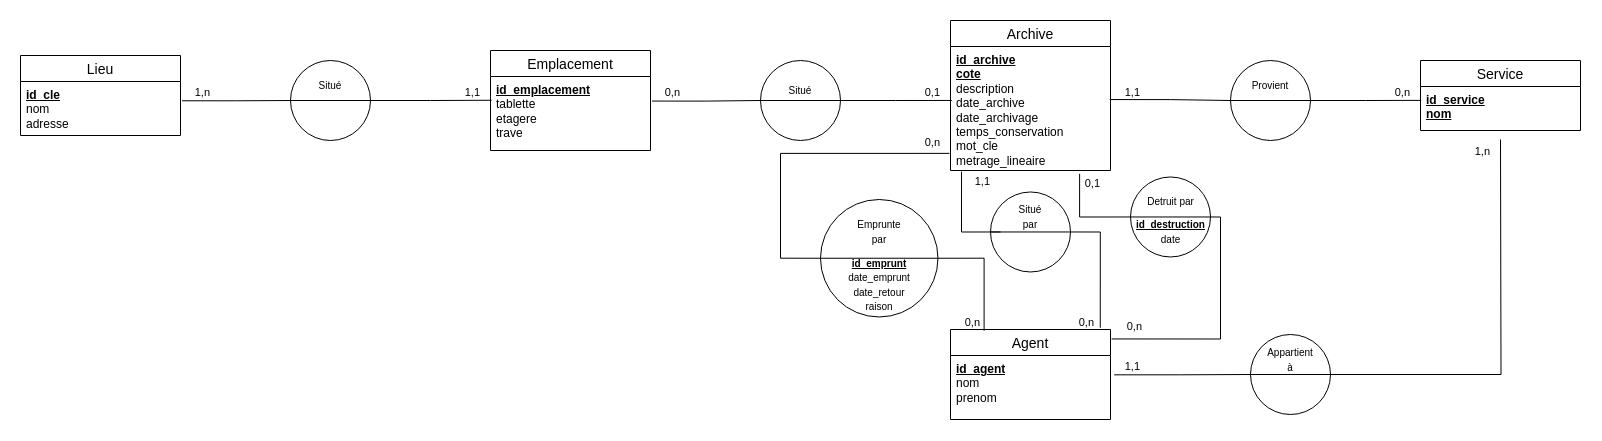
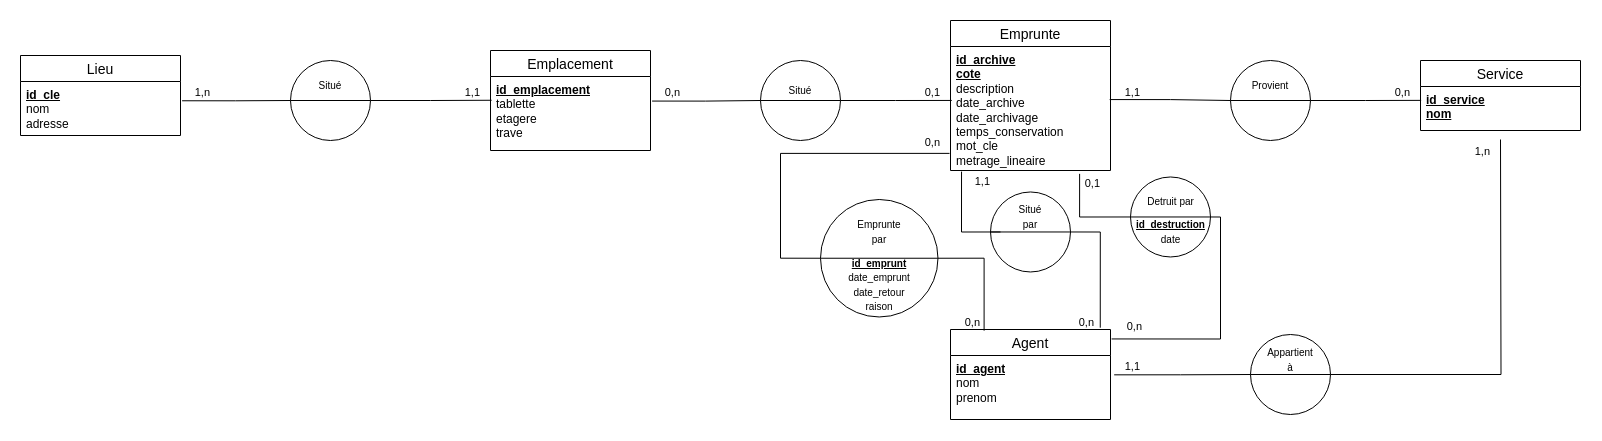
node "Archive": label "Archive" -> "Emprunte"
